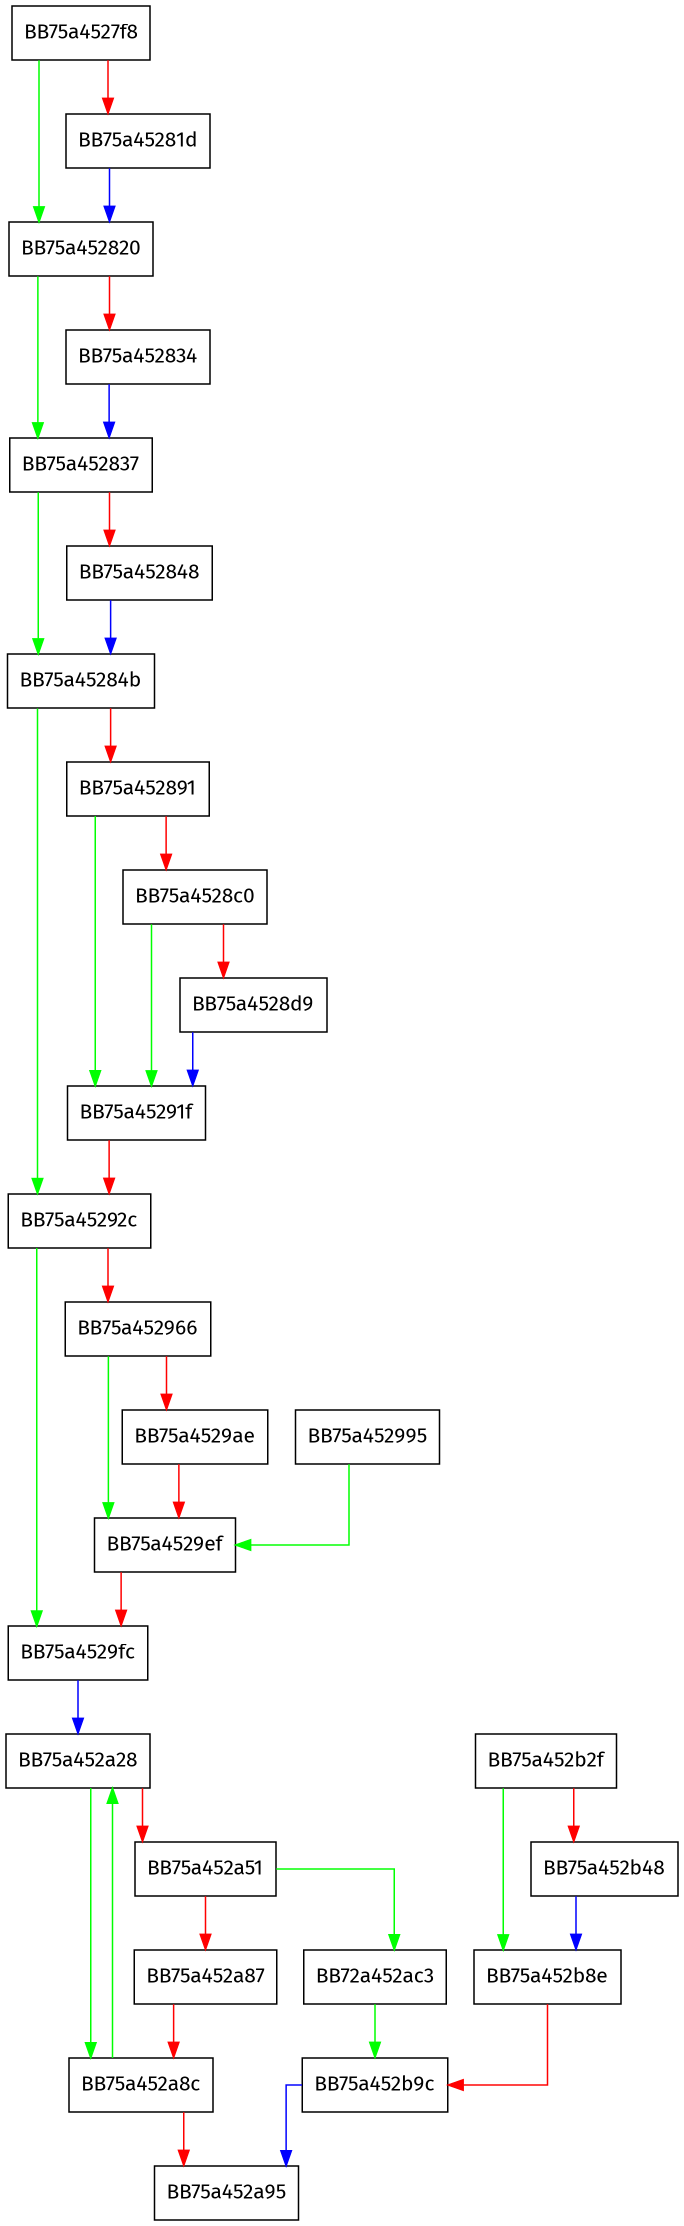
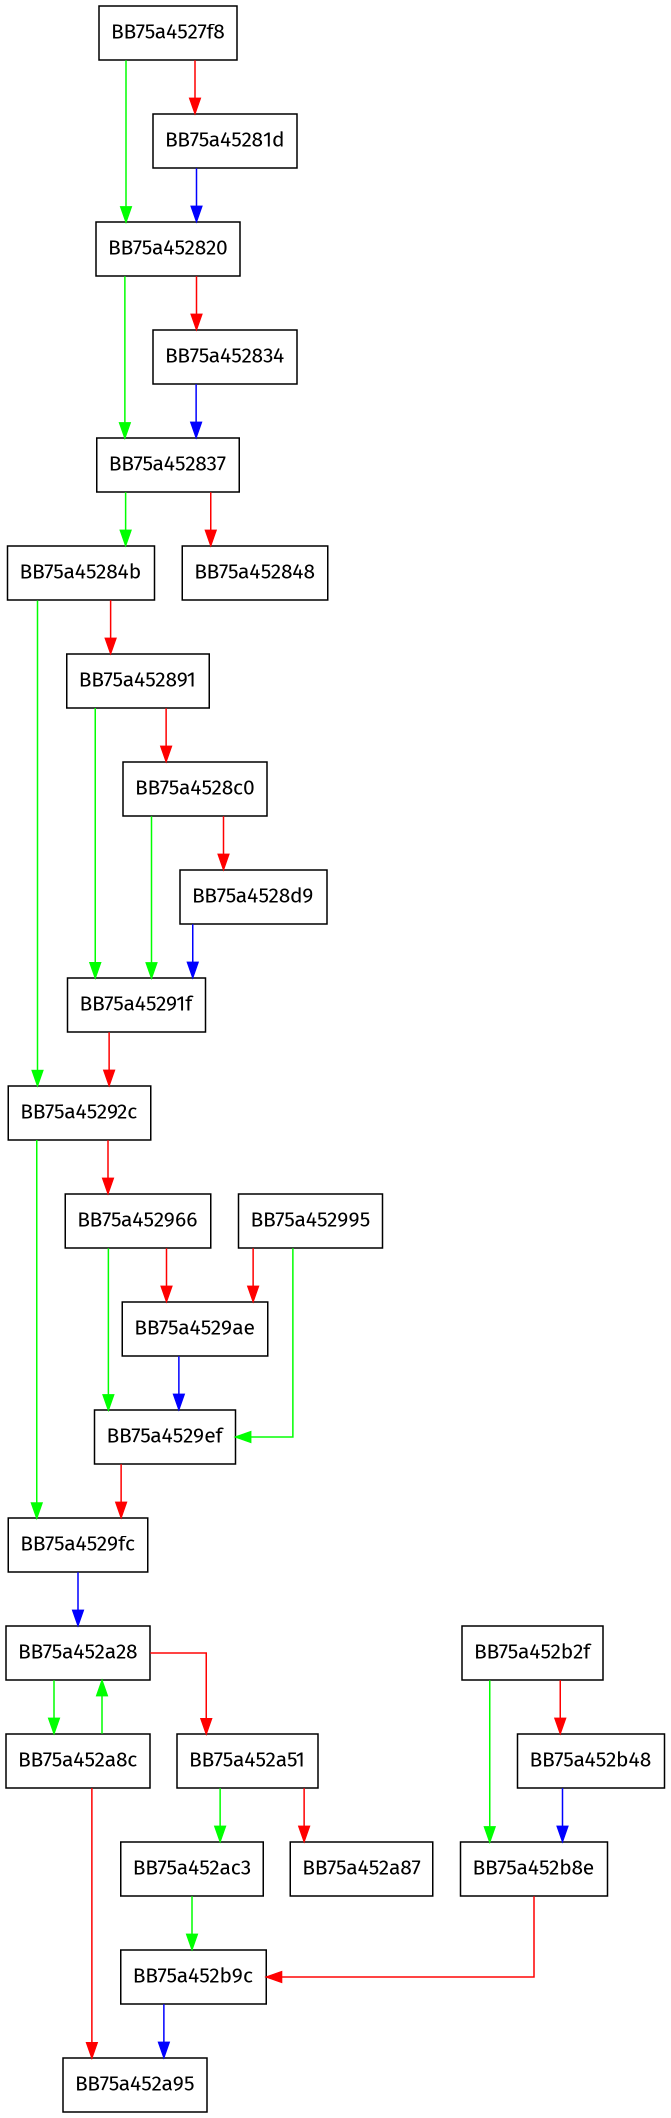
edge "BB75a452848" -> "BB75a45284b": removed
edge "BB75a452995" -> "BB75a4529ae": added
edge "BB75a4529ae" -> "BB75a4529ef": color red -> blue
node "BB72a452ac3": label "BB72a452ac3" -> "BB75a452ac3"
edge "BB75a452a87" -> "BB75a452a8c": removed
